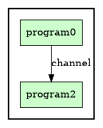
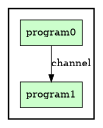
node "program2": label "program2" -> "program1"
